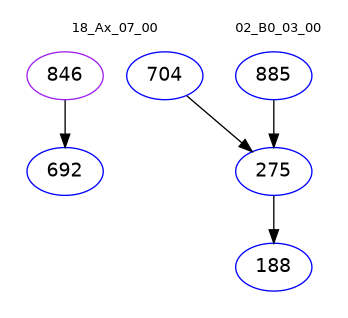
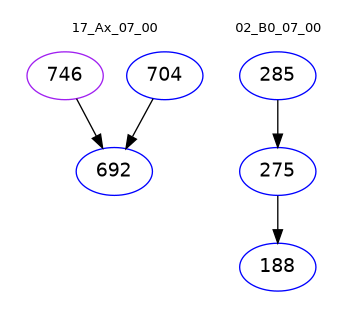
cluster "18_Ax_07_00": label "18_Ax_07_00" -> "17_Ax_07_00"
cluster "02_B0_03_00": label "02_B0_03_00" -> "02_B0_07_00"
node "846": label "846" -> "746"
node "885": label "885" -> "285"
edge "704" -> "275": now "704" -> "692"
